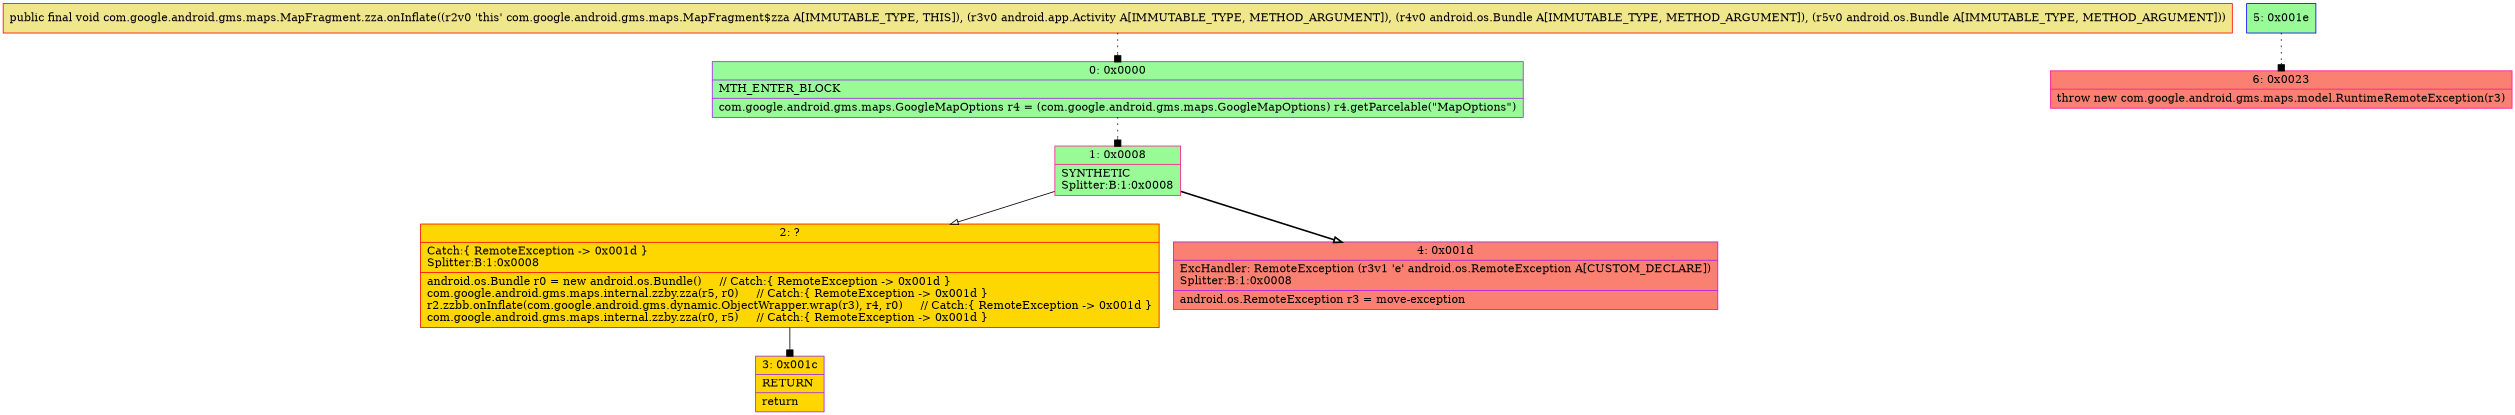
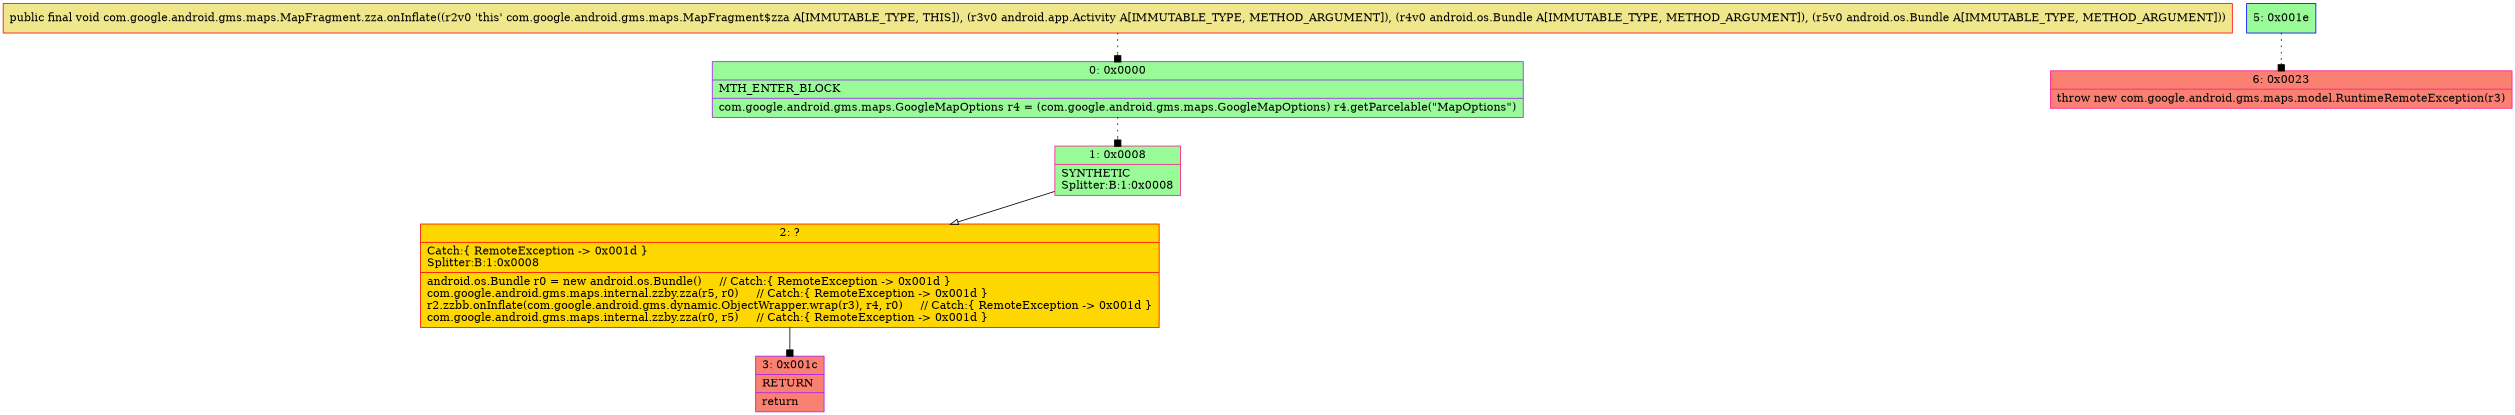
node "4: 0x001d": removed
node "3: 0x001c": fillcolor gold -> salmon
